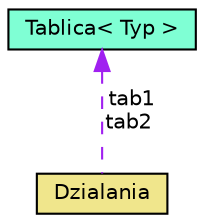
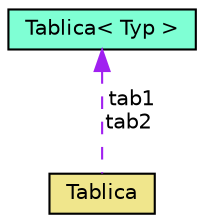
node "Dzialania": label "Dzialania" -> "Tablica"
